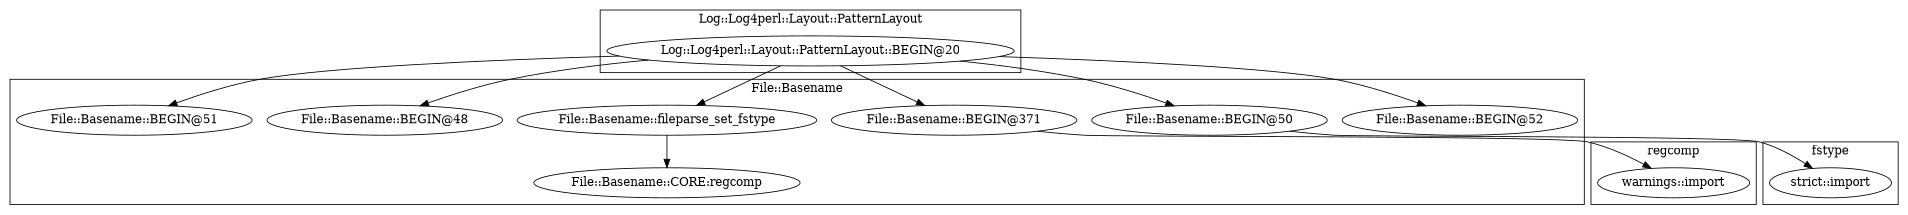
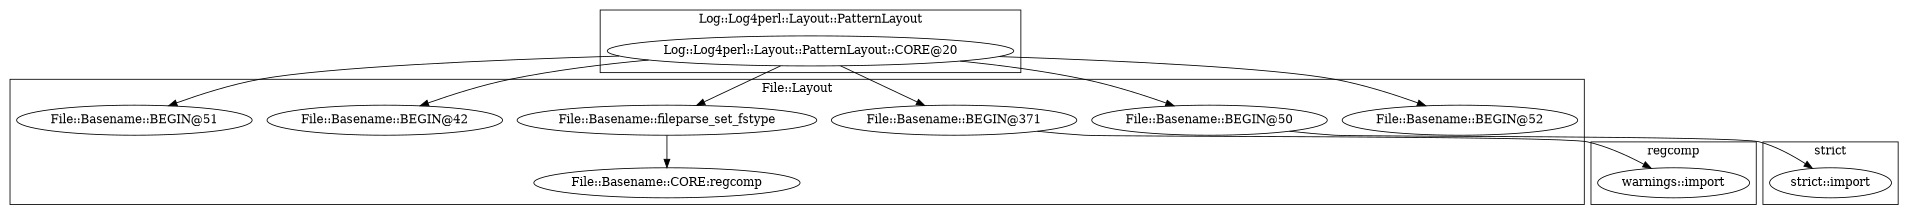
node "Log::Log4perl::Layout::PatternLayout::BEGIN@20": label "Log::Log4perl::Layout::PatternLayout::BEGIN@20" -> "Log::Log4perl::Layout::PatternLayout::CORE@20"
cluster "File::Basename": label "File::Basename" -> "File::Layout"
node "File::Basename::BEGIN@48": label "File::Basename::BEGIN@48" -> "File::Basename::BEGIN@42"
cluster "fstype": label "fstype" -> "strict"
